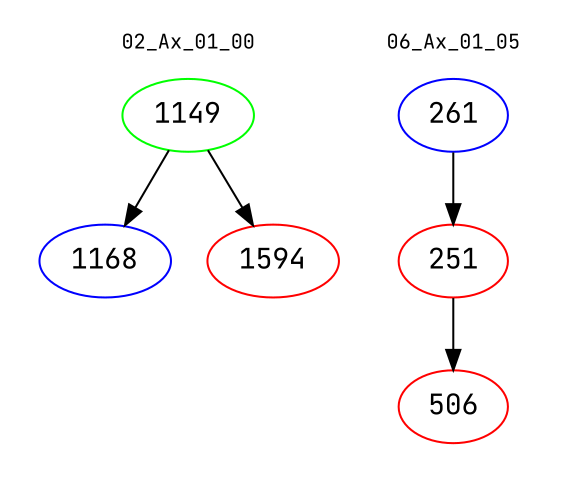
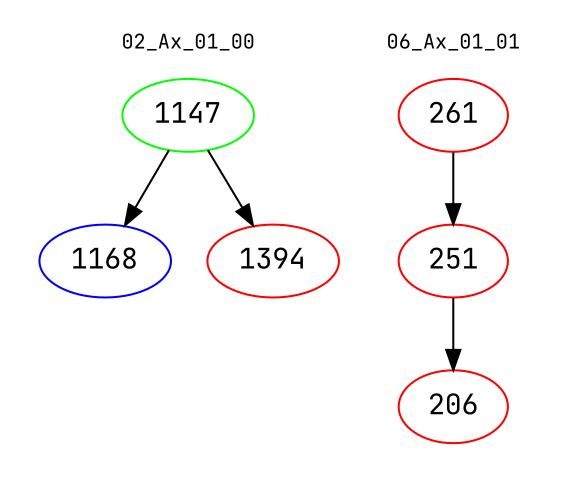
cluster "06_Ax_01_05": label "06_Ax_01_05" -> "06_Ax_01_01"
node "1149": label "1149" -> "1147"
node "261": color blue -> red
node "1594": label "1594" -> "1394"
node "506": label "506" -> "206"
